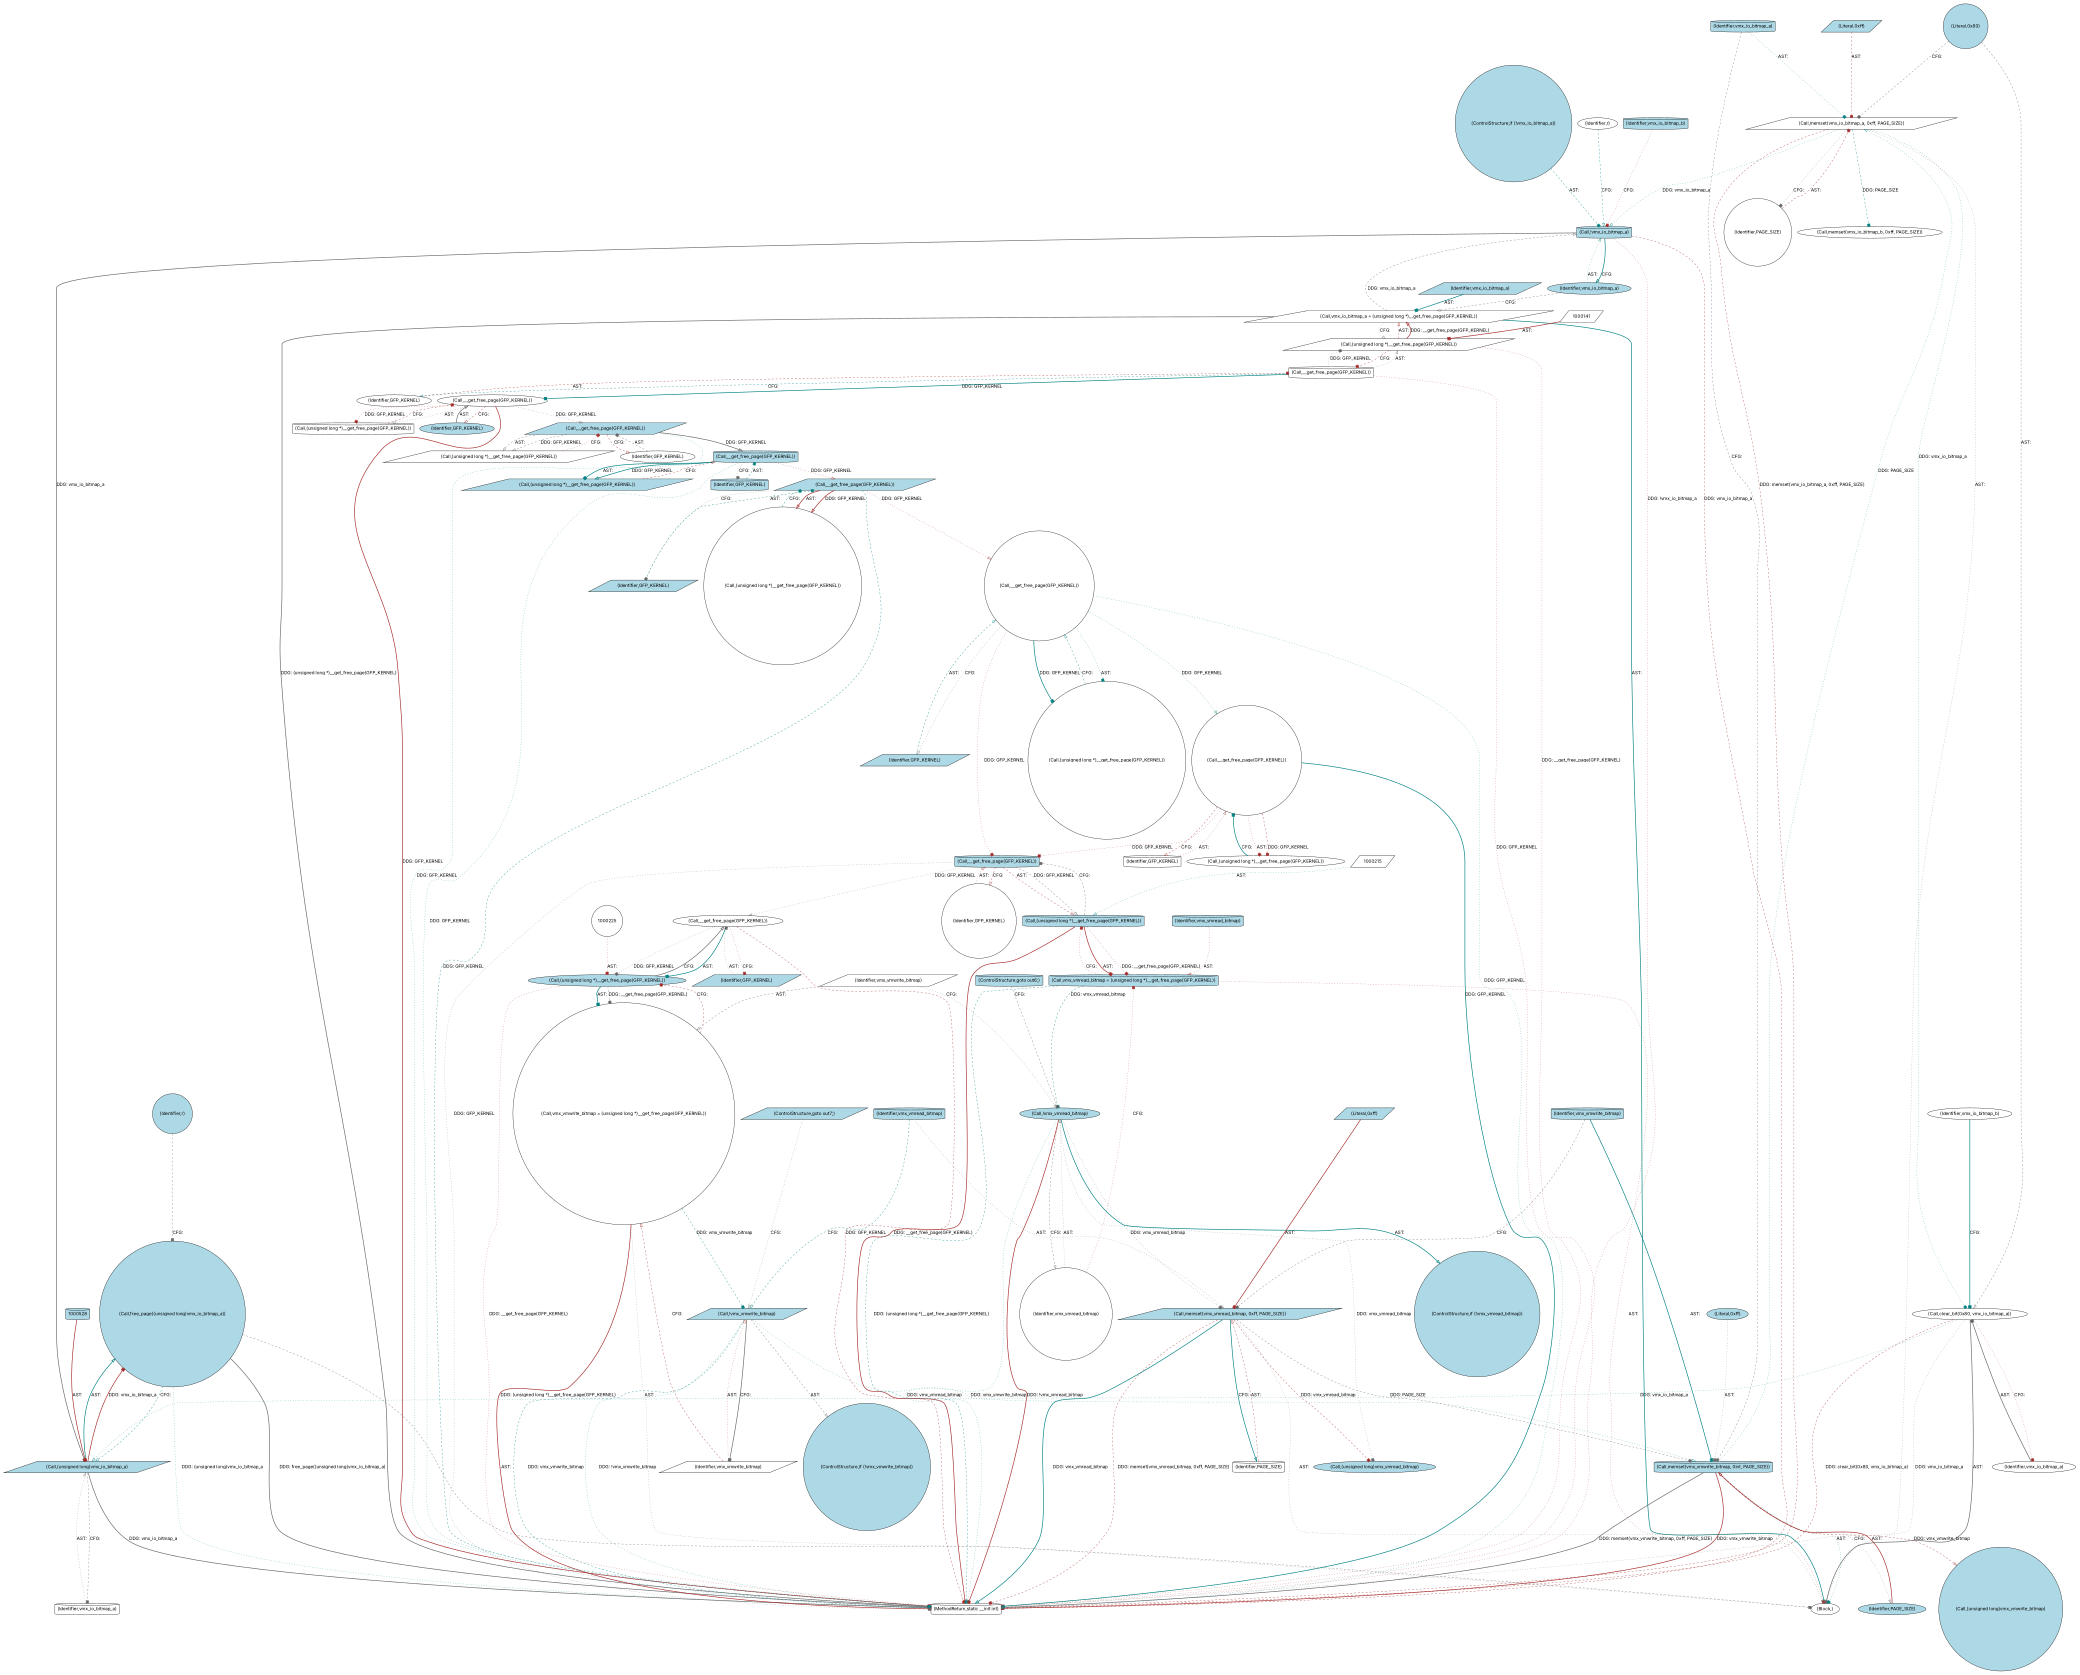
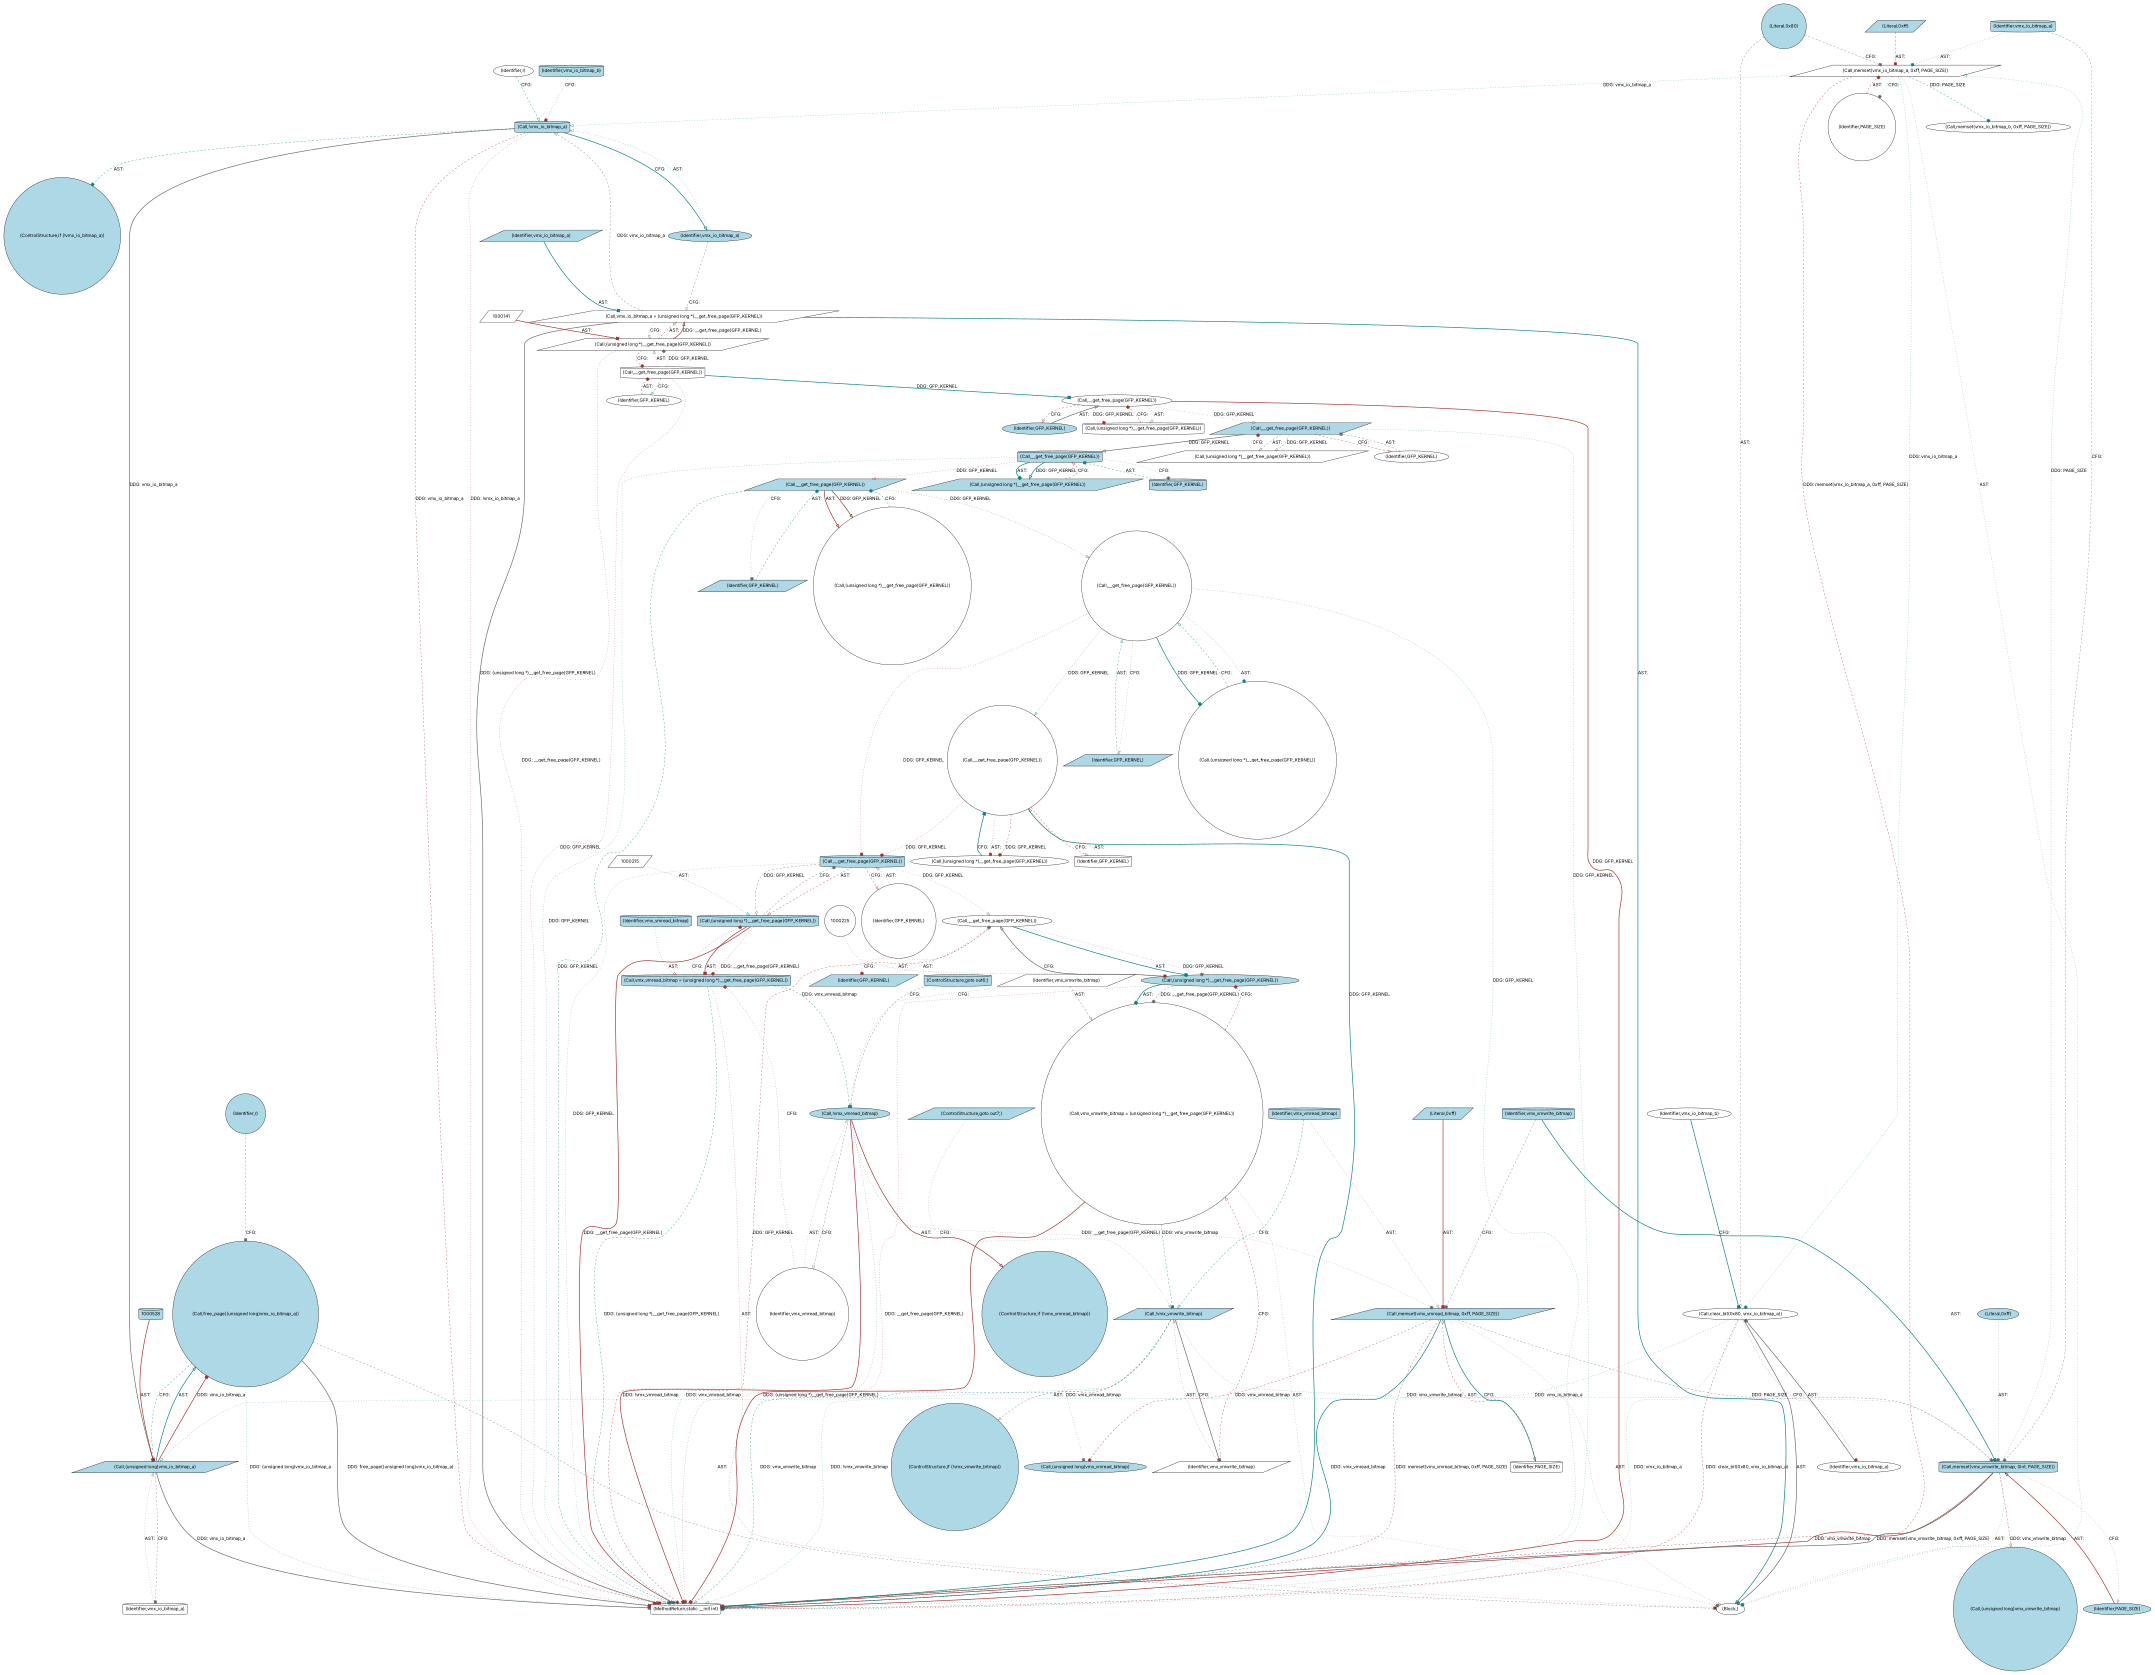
edge "(ControlStructure,if (!vmx_io_bitmap_a))" -> "(Call,!vmx_io_bitmap_a)": reversed
edge "(Call,!vmx_vmread_bitmap)" -> "(ControlStructure,if (!vmx_vmread_bitmap))": color teal -> brown
edge "(Call,!vmx_vmread_bitmap)" -> "(Call,memset(vmx_vmread_bitmap, 0xff, PAGE_SIZE))": label "DDG: vmx_vmread_bitmap" -> "DDG: __get_free_page(GFP_KERNEL)"
edge "(Call,!vmx_vmread_bitmap)" -> "(Call,(unsigned long)vmx_vmread_bitmap)": now "(ControlStructure,if (!vmx_vmread_bitmap))" -> "(Call,(unsigned long)vmx_vmread_bitmap)"
